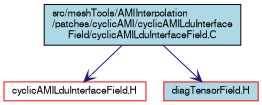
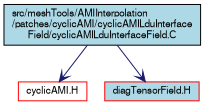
node "cyclicAMILduInterfaceField.H": label "cyclicAMILduInterfaceField.H" -> "cyclicAMI.H"
